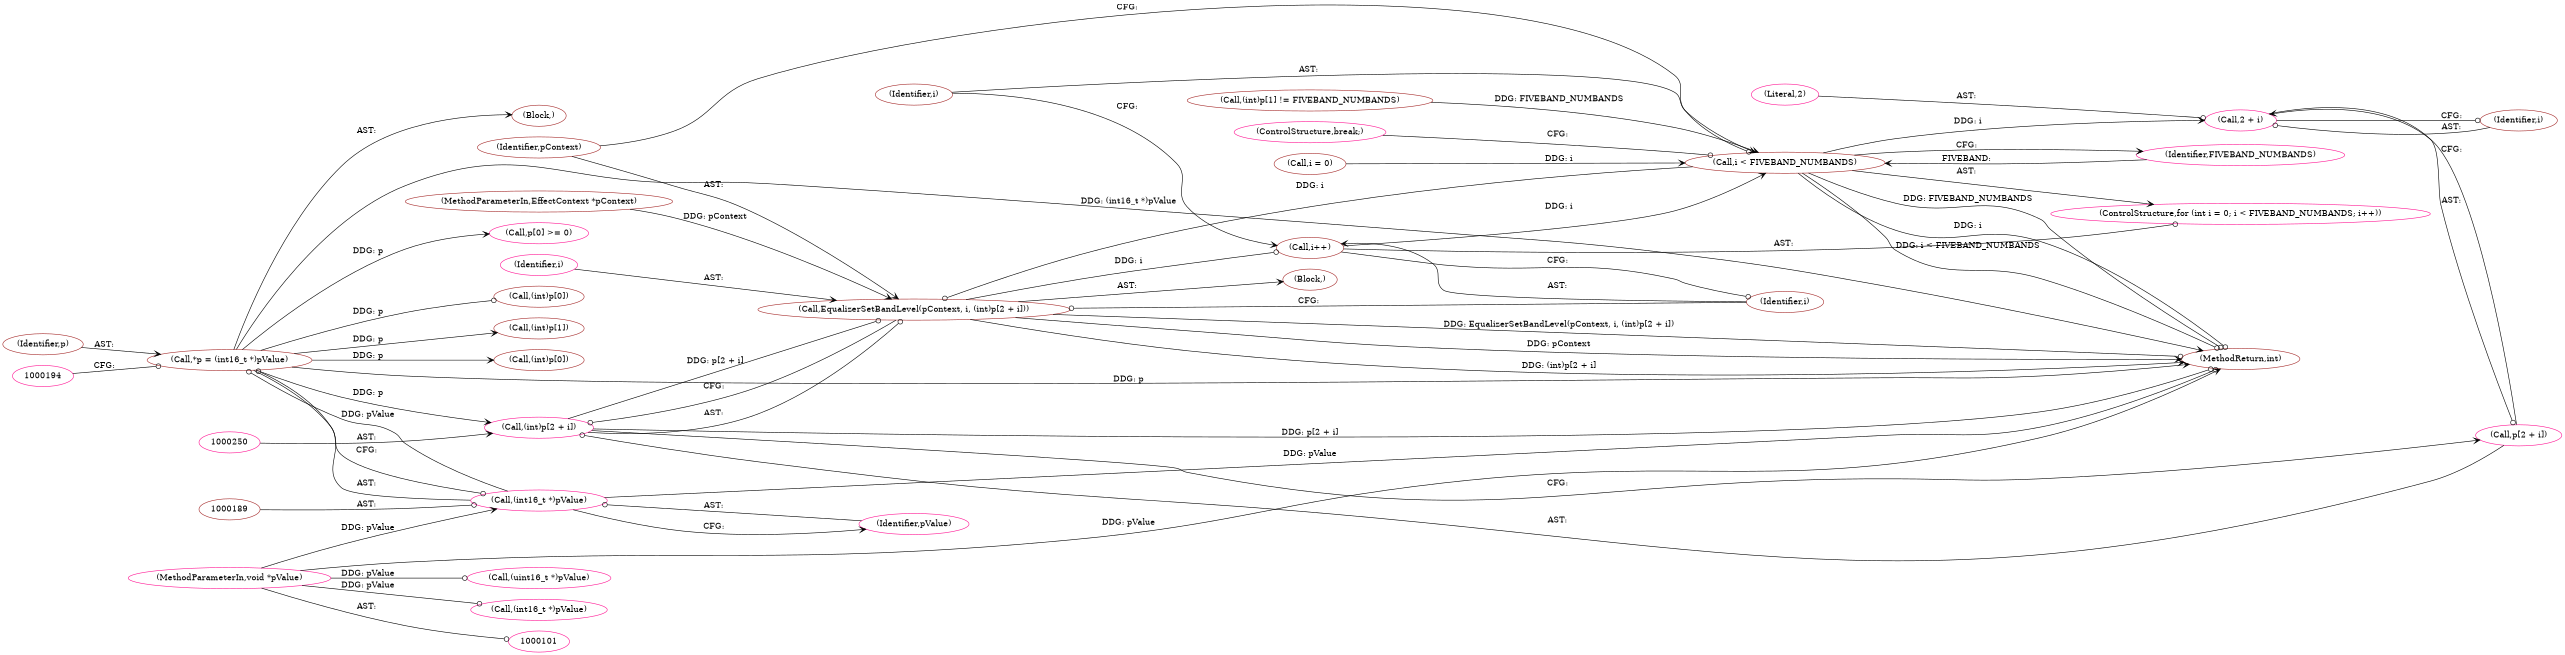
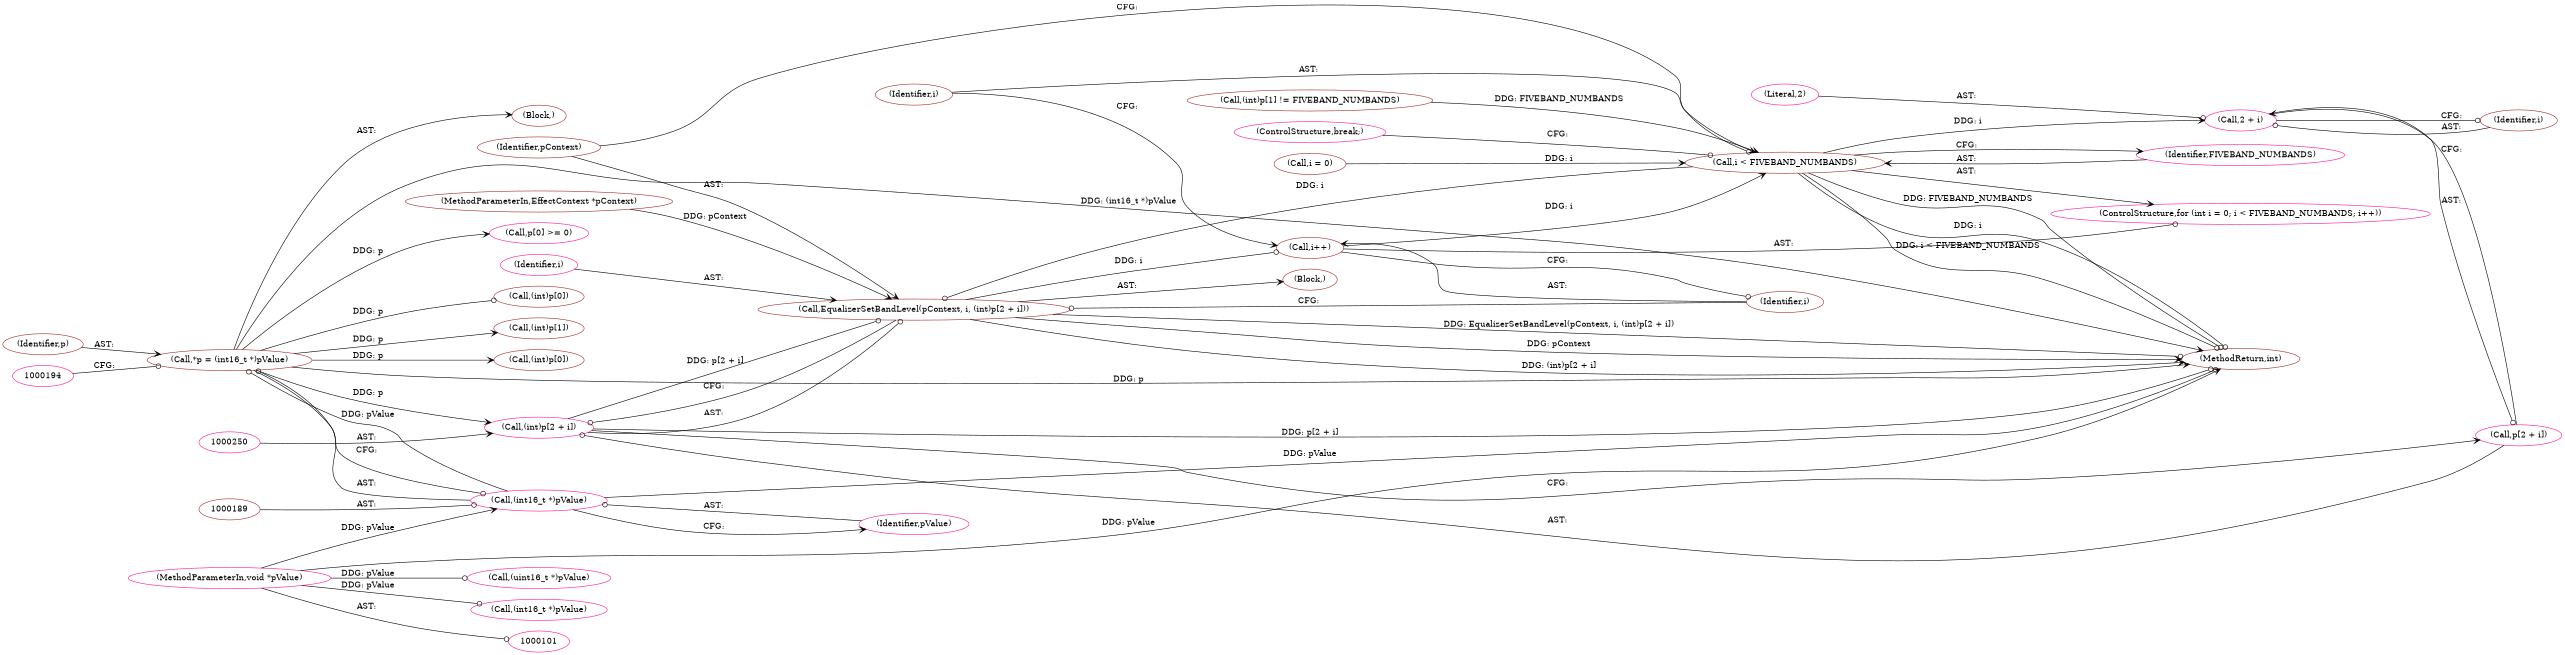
edge "(Identifier,FIVEBAND_NUMBANDS)" -> "(Call,i < FIVEBAND_NUMBANDS)": label "FIVEBAND: " -> "AST: "
